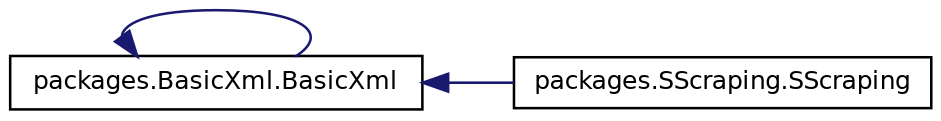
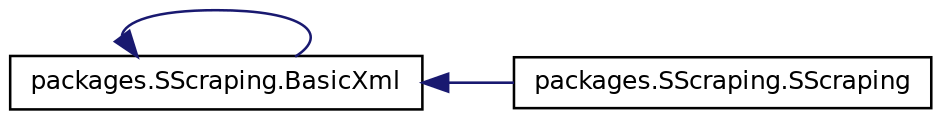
node "packages.BasicXml.BasicXml": label "packages.BasicXml.BasicXml" -> "packages.SScraping.BasicXml"
